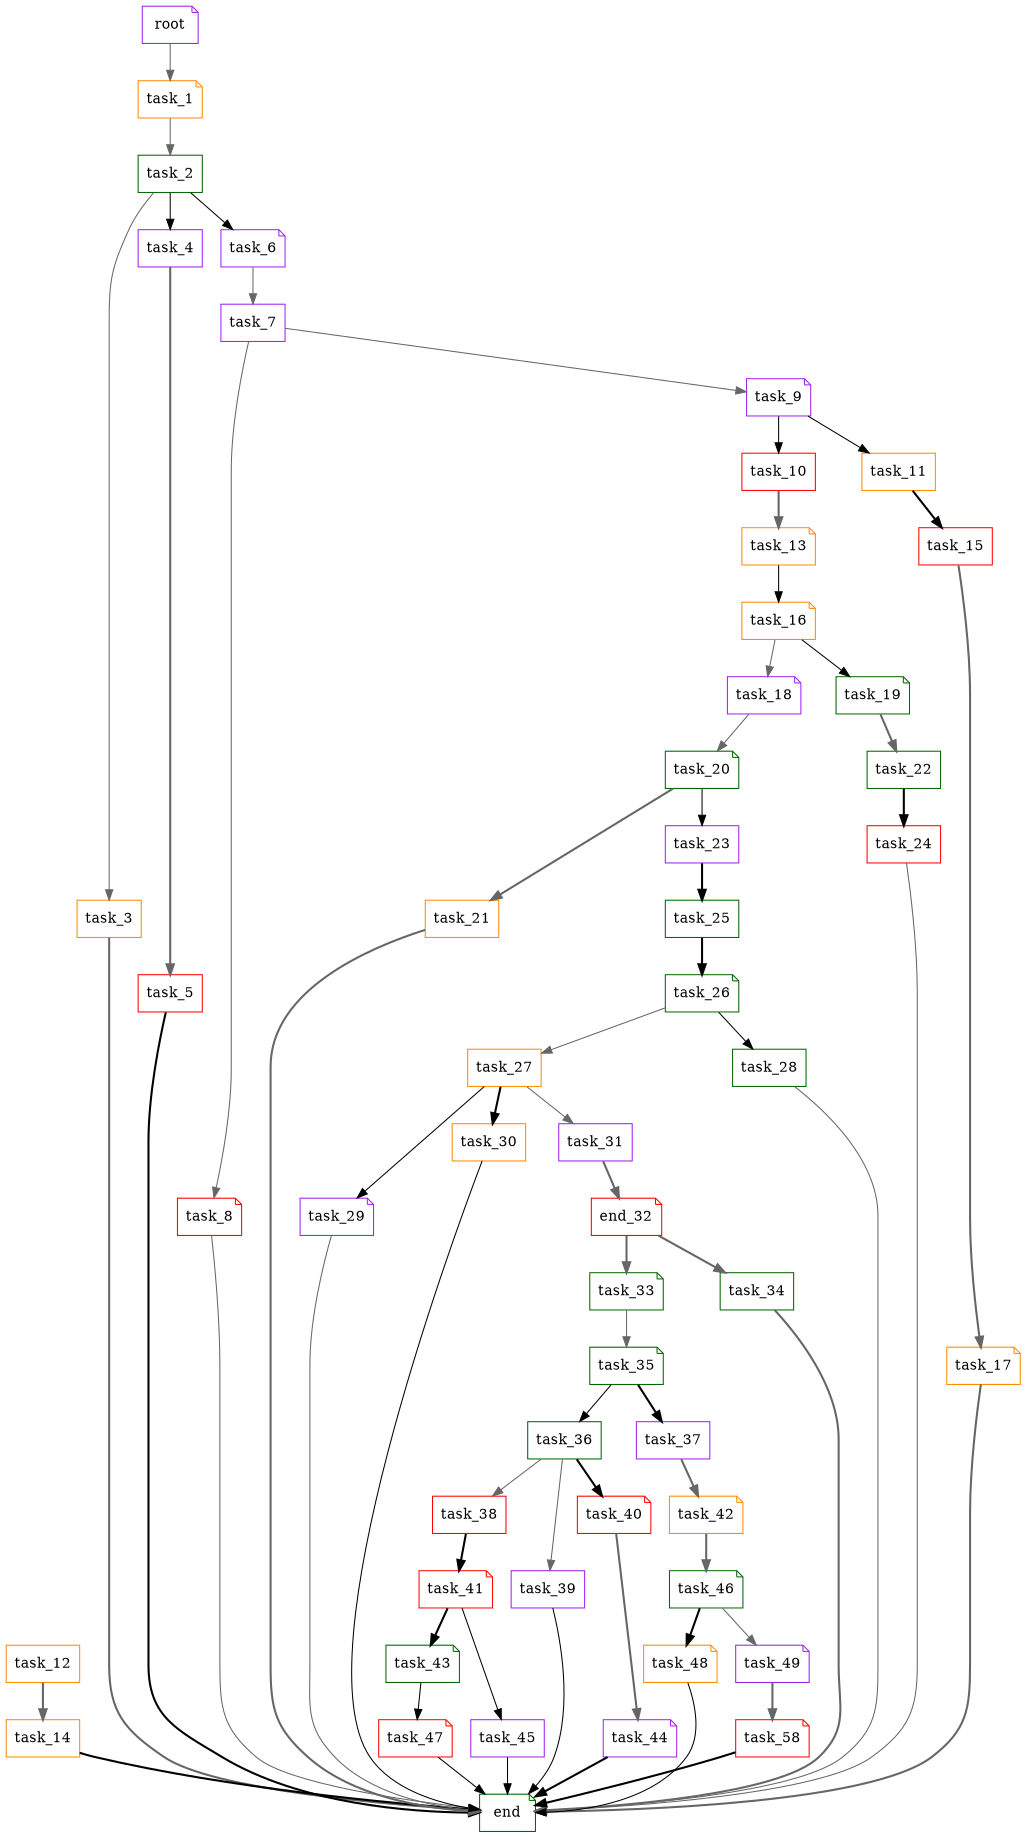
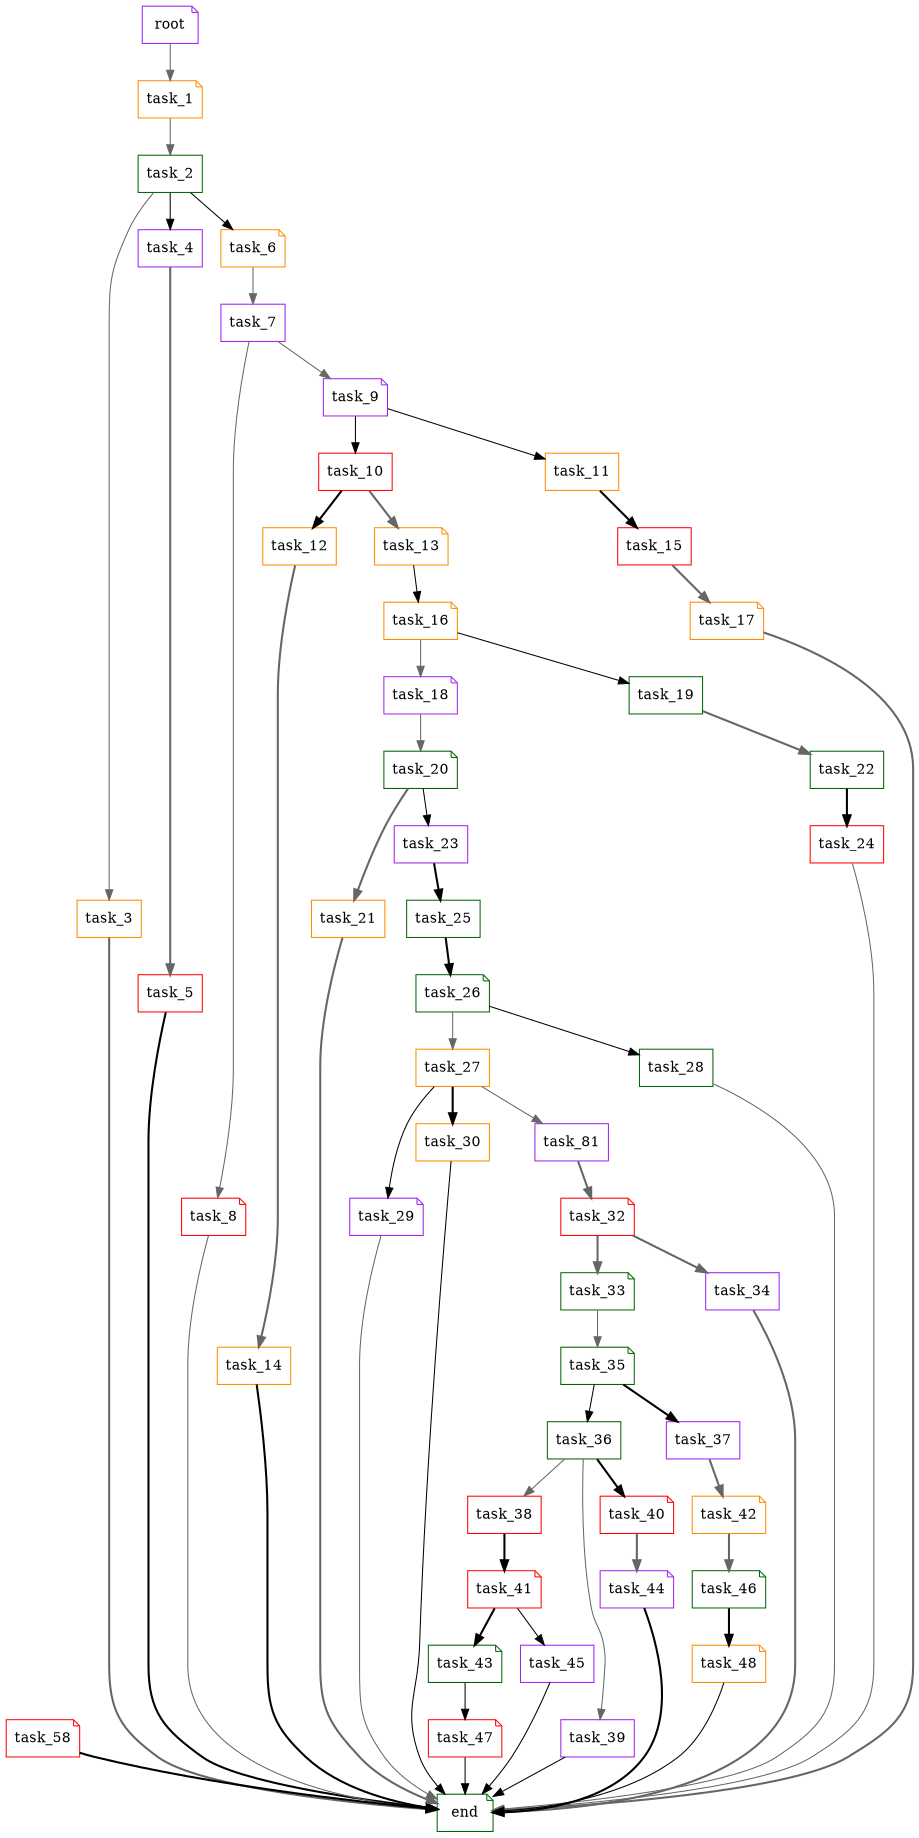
node "task_6": color purple -> darkorange
edge "task_10" -> "task_12": added
node "task_19": shape note -> box
node "task_31": label "task_31" -> "task_81"
node "end_32": label "end_32" -> "task_32"
node "task_34": color darkgreen -> purple
node "task_49": removed
